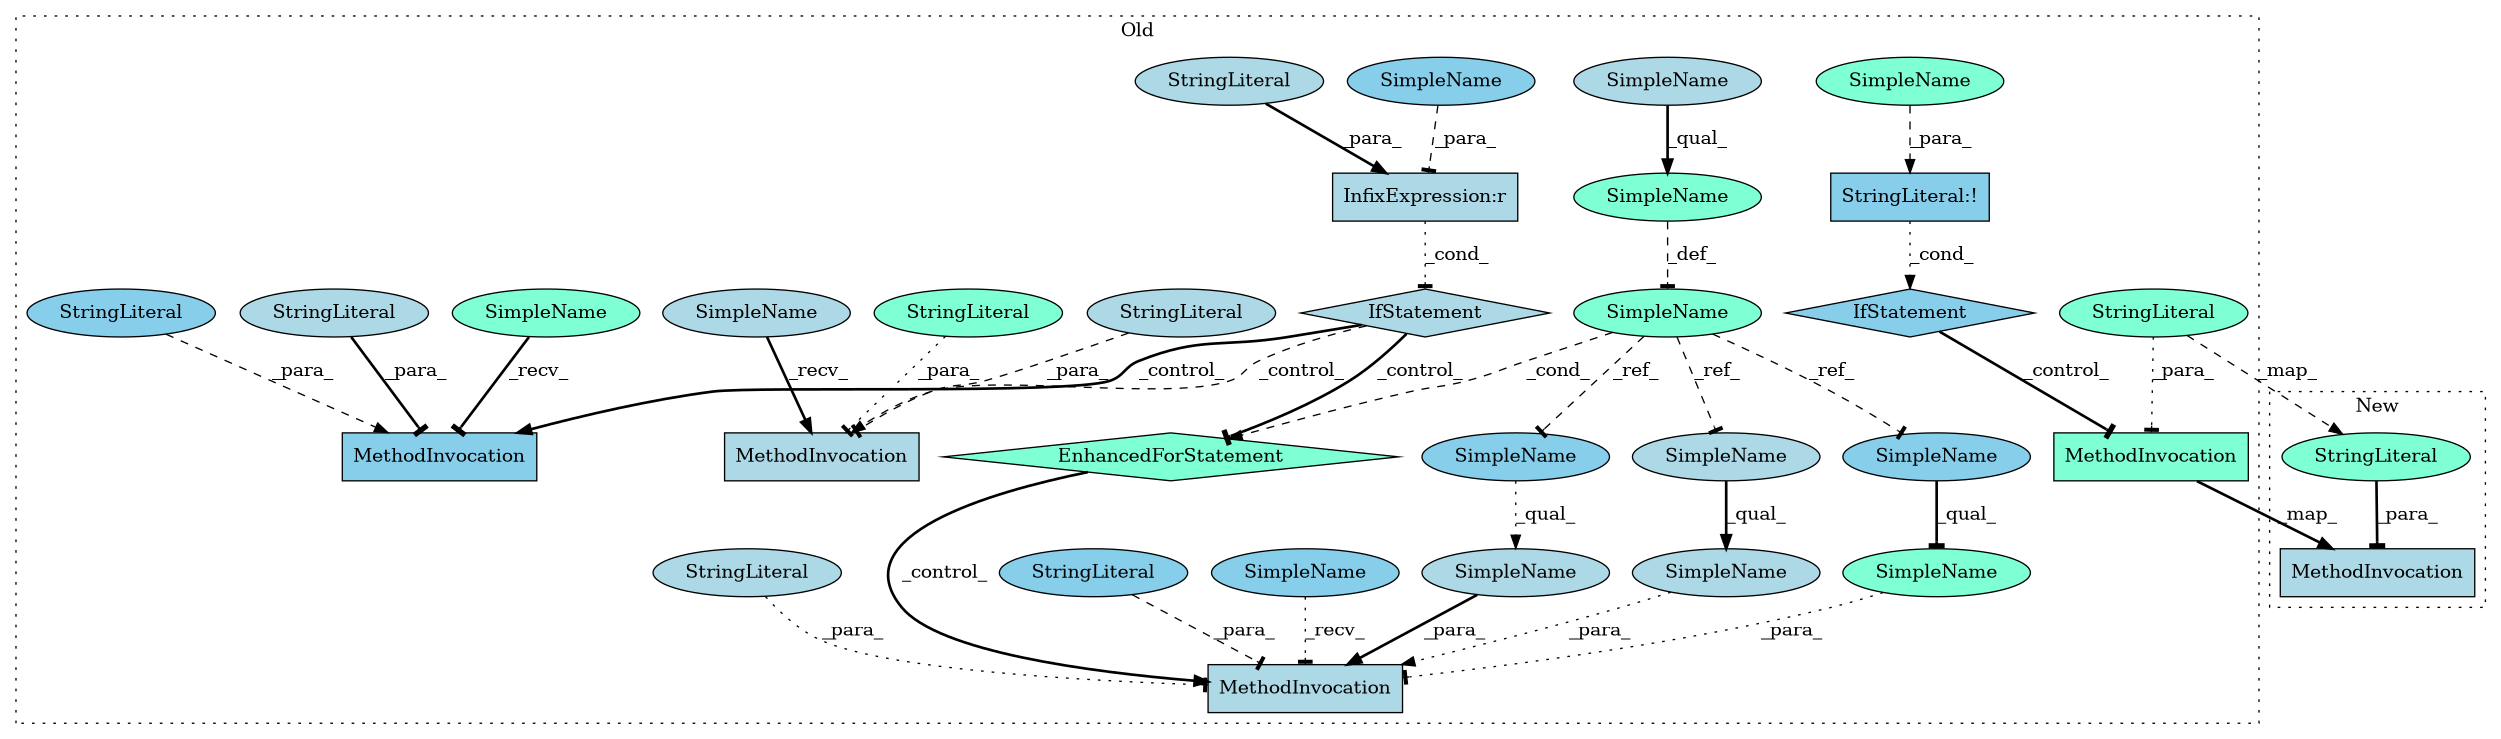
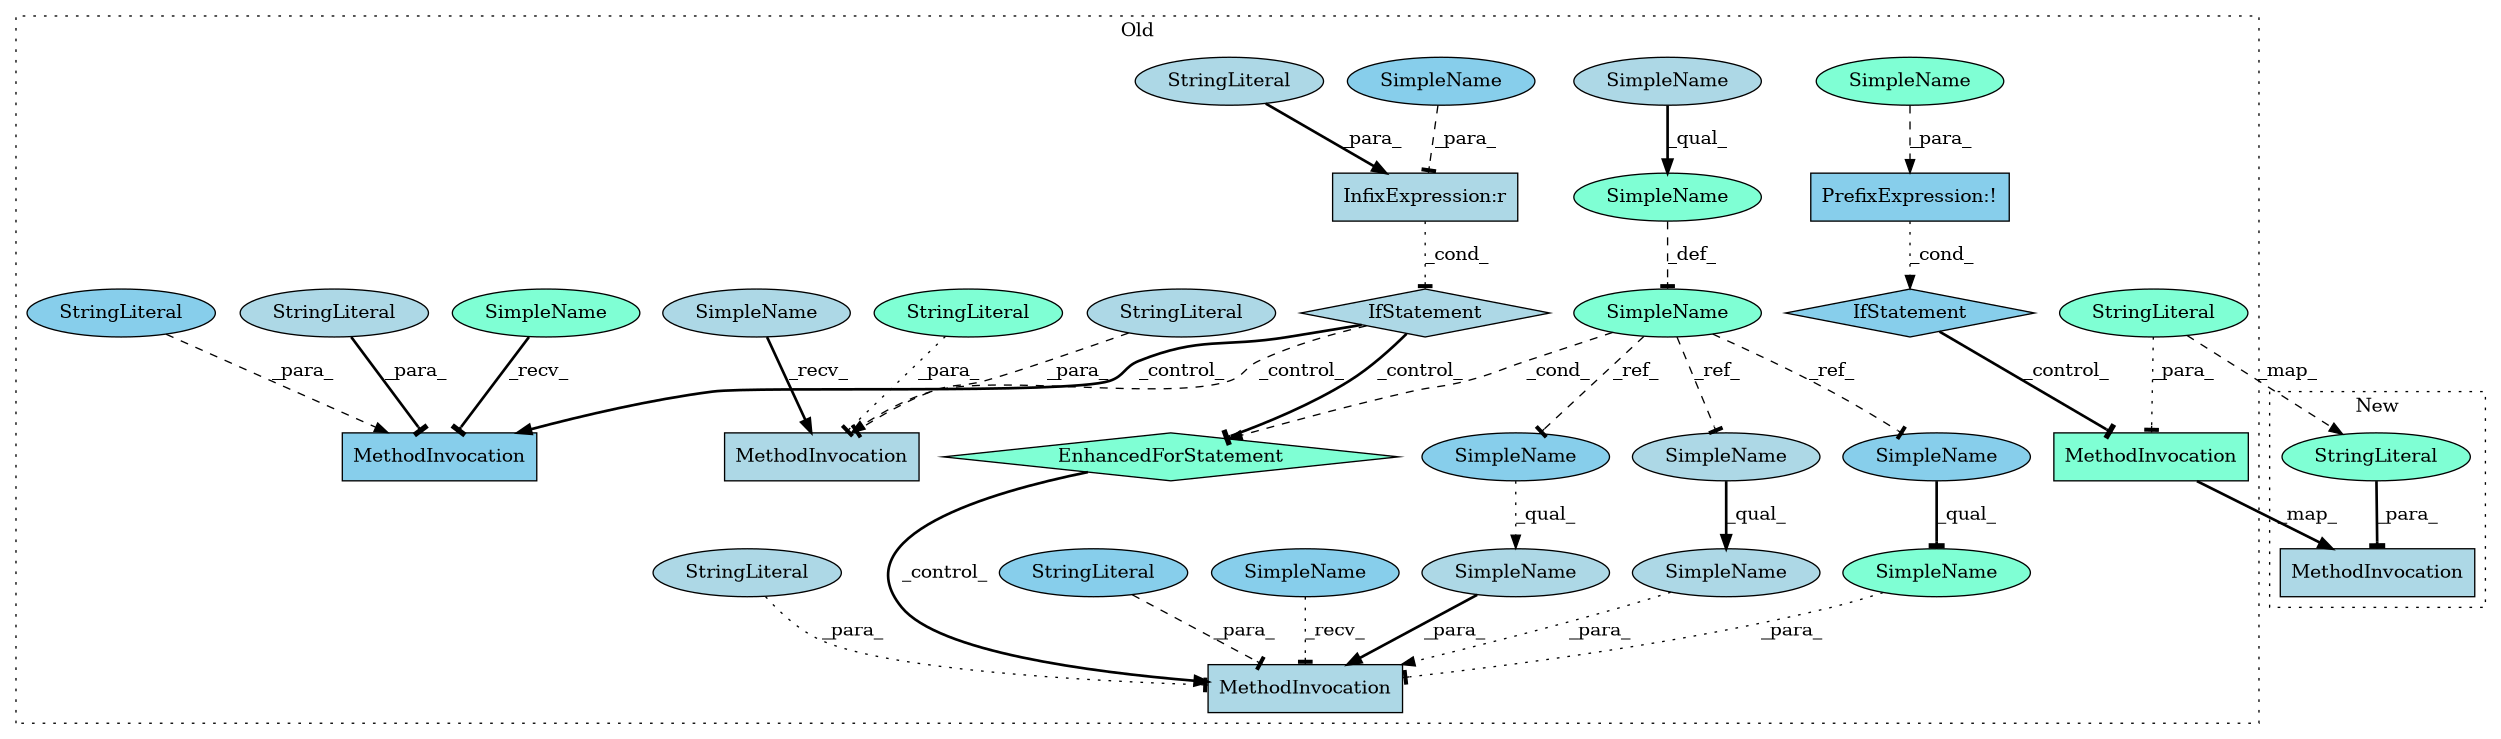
node "StringLiteral:!": label "StringLiteral:!" -> "PrefixExpression:!"
